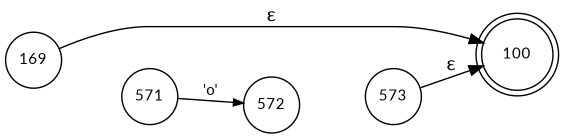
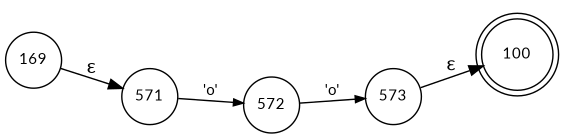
edge "169" -> "100": now "169" -> "571"
edge "572" -> "573": added, label "'o'"
